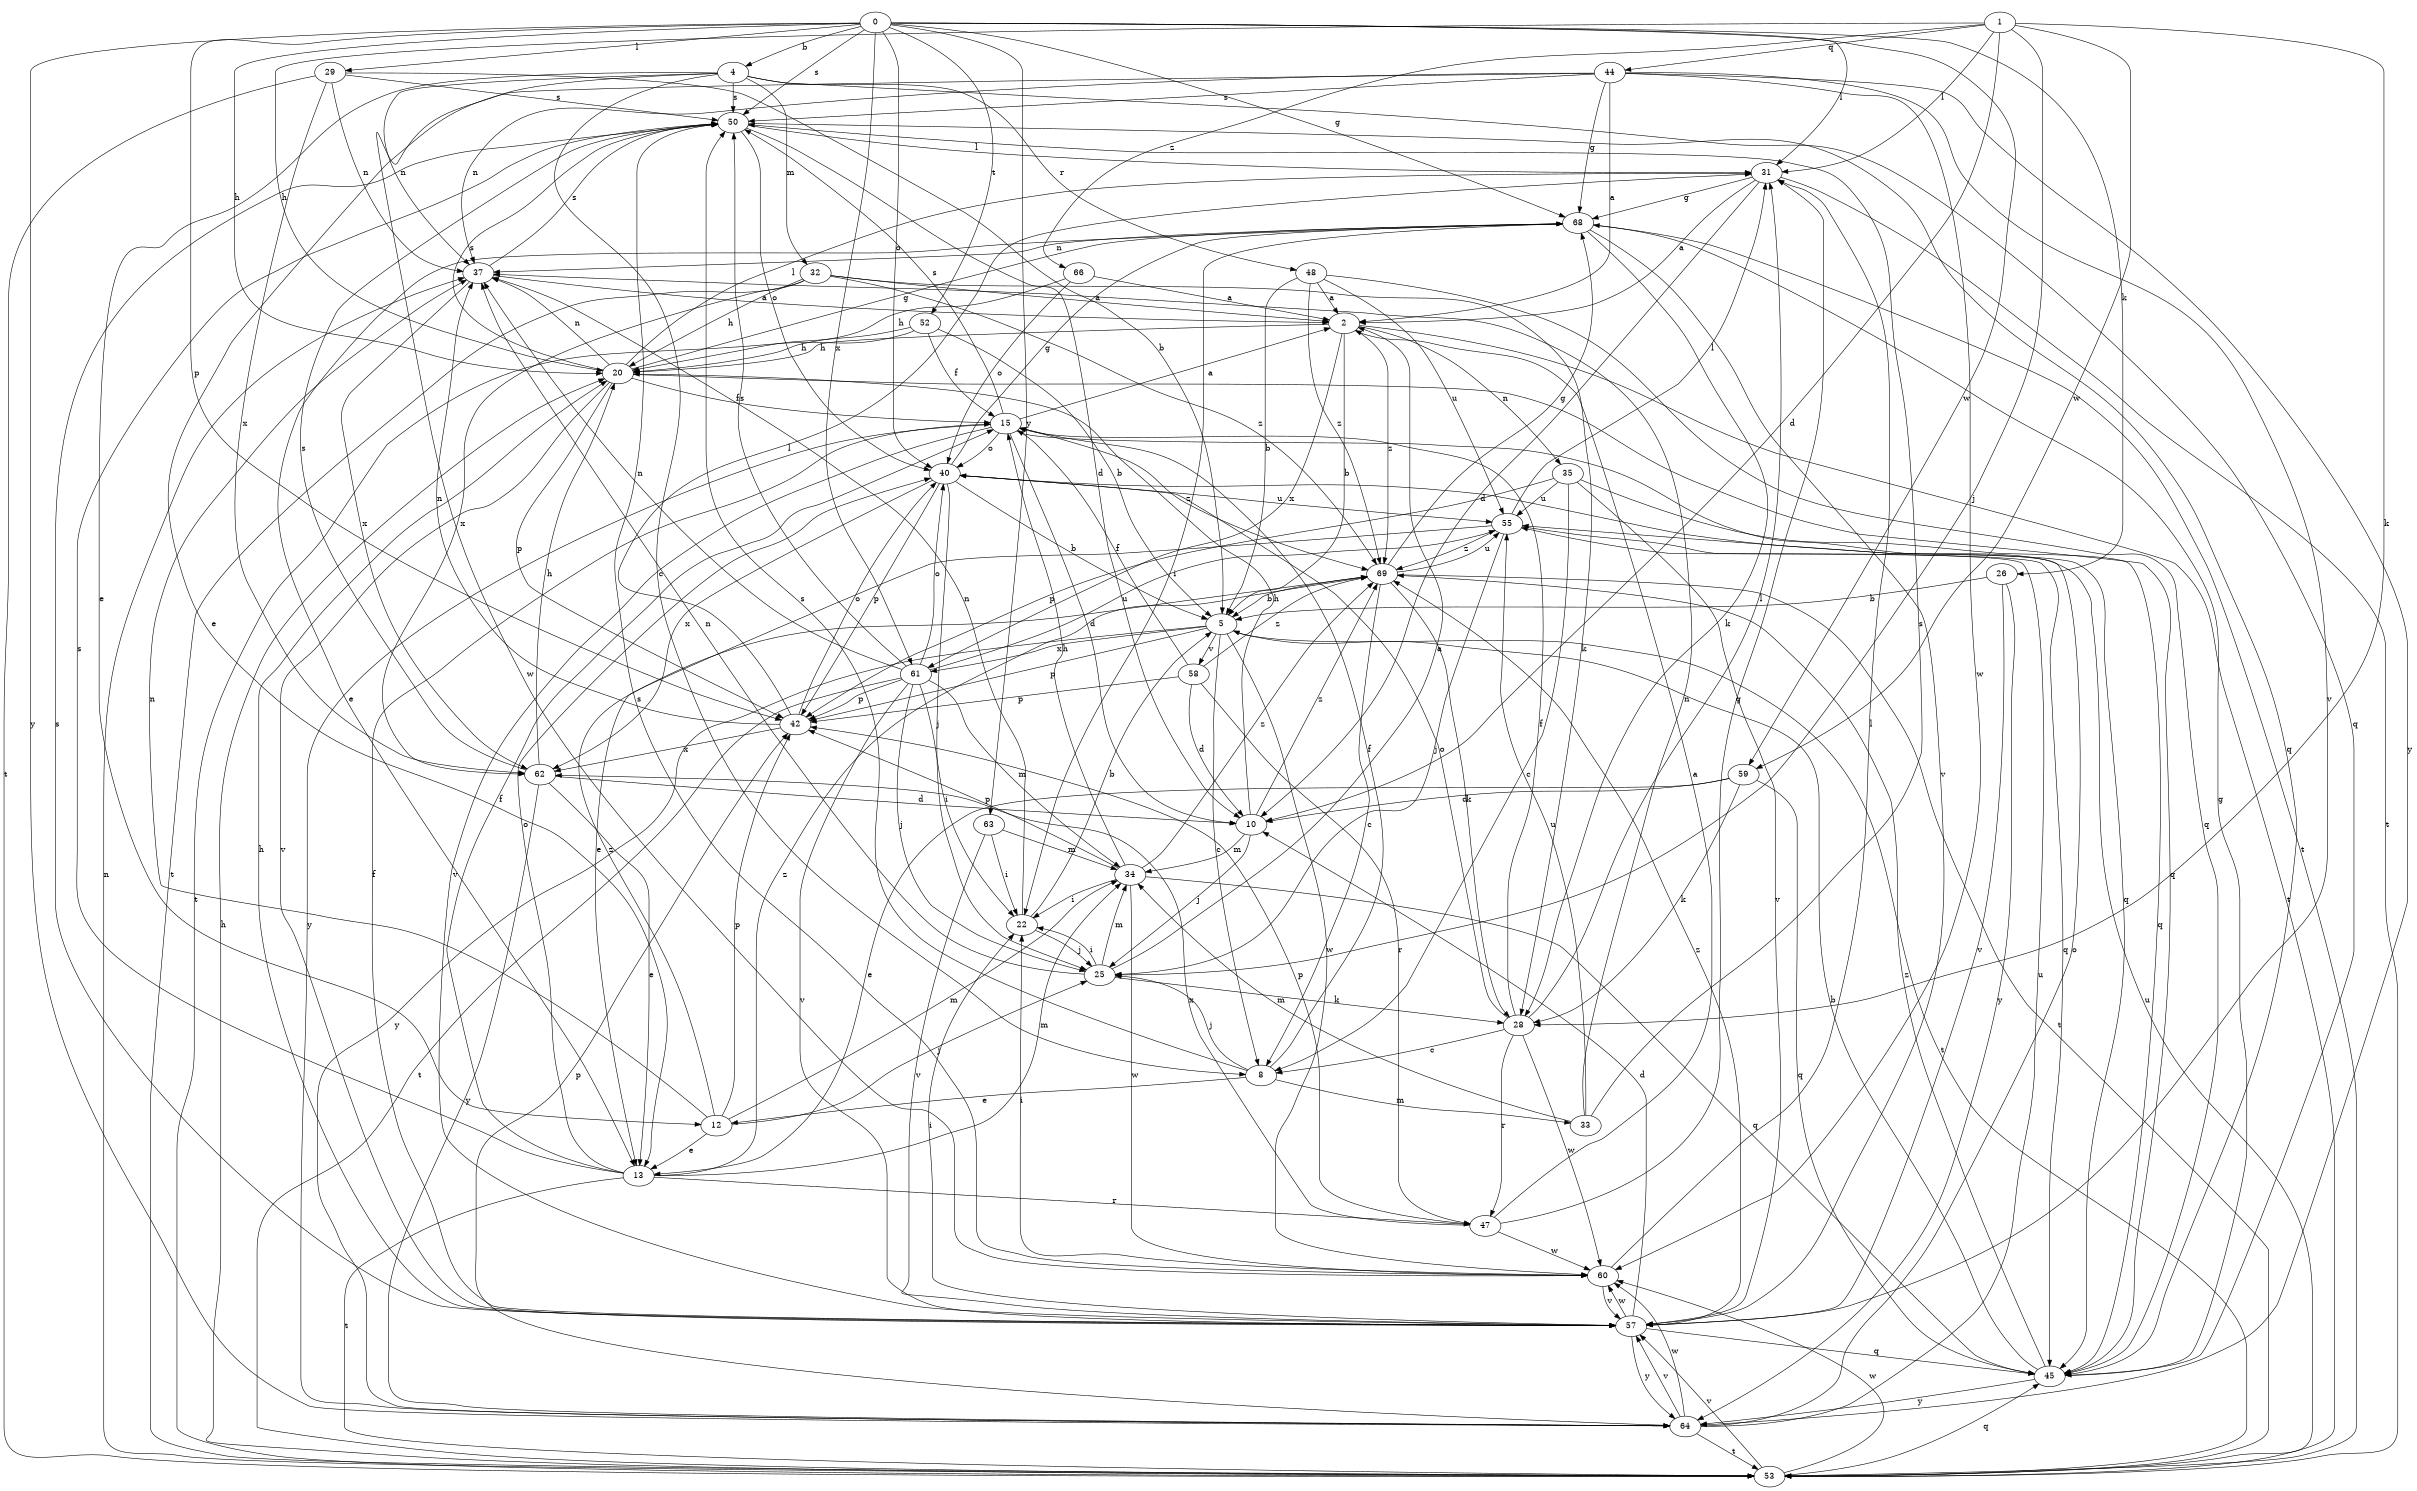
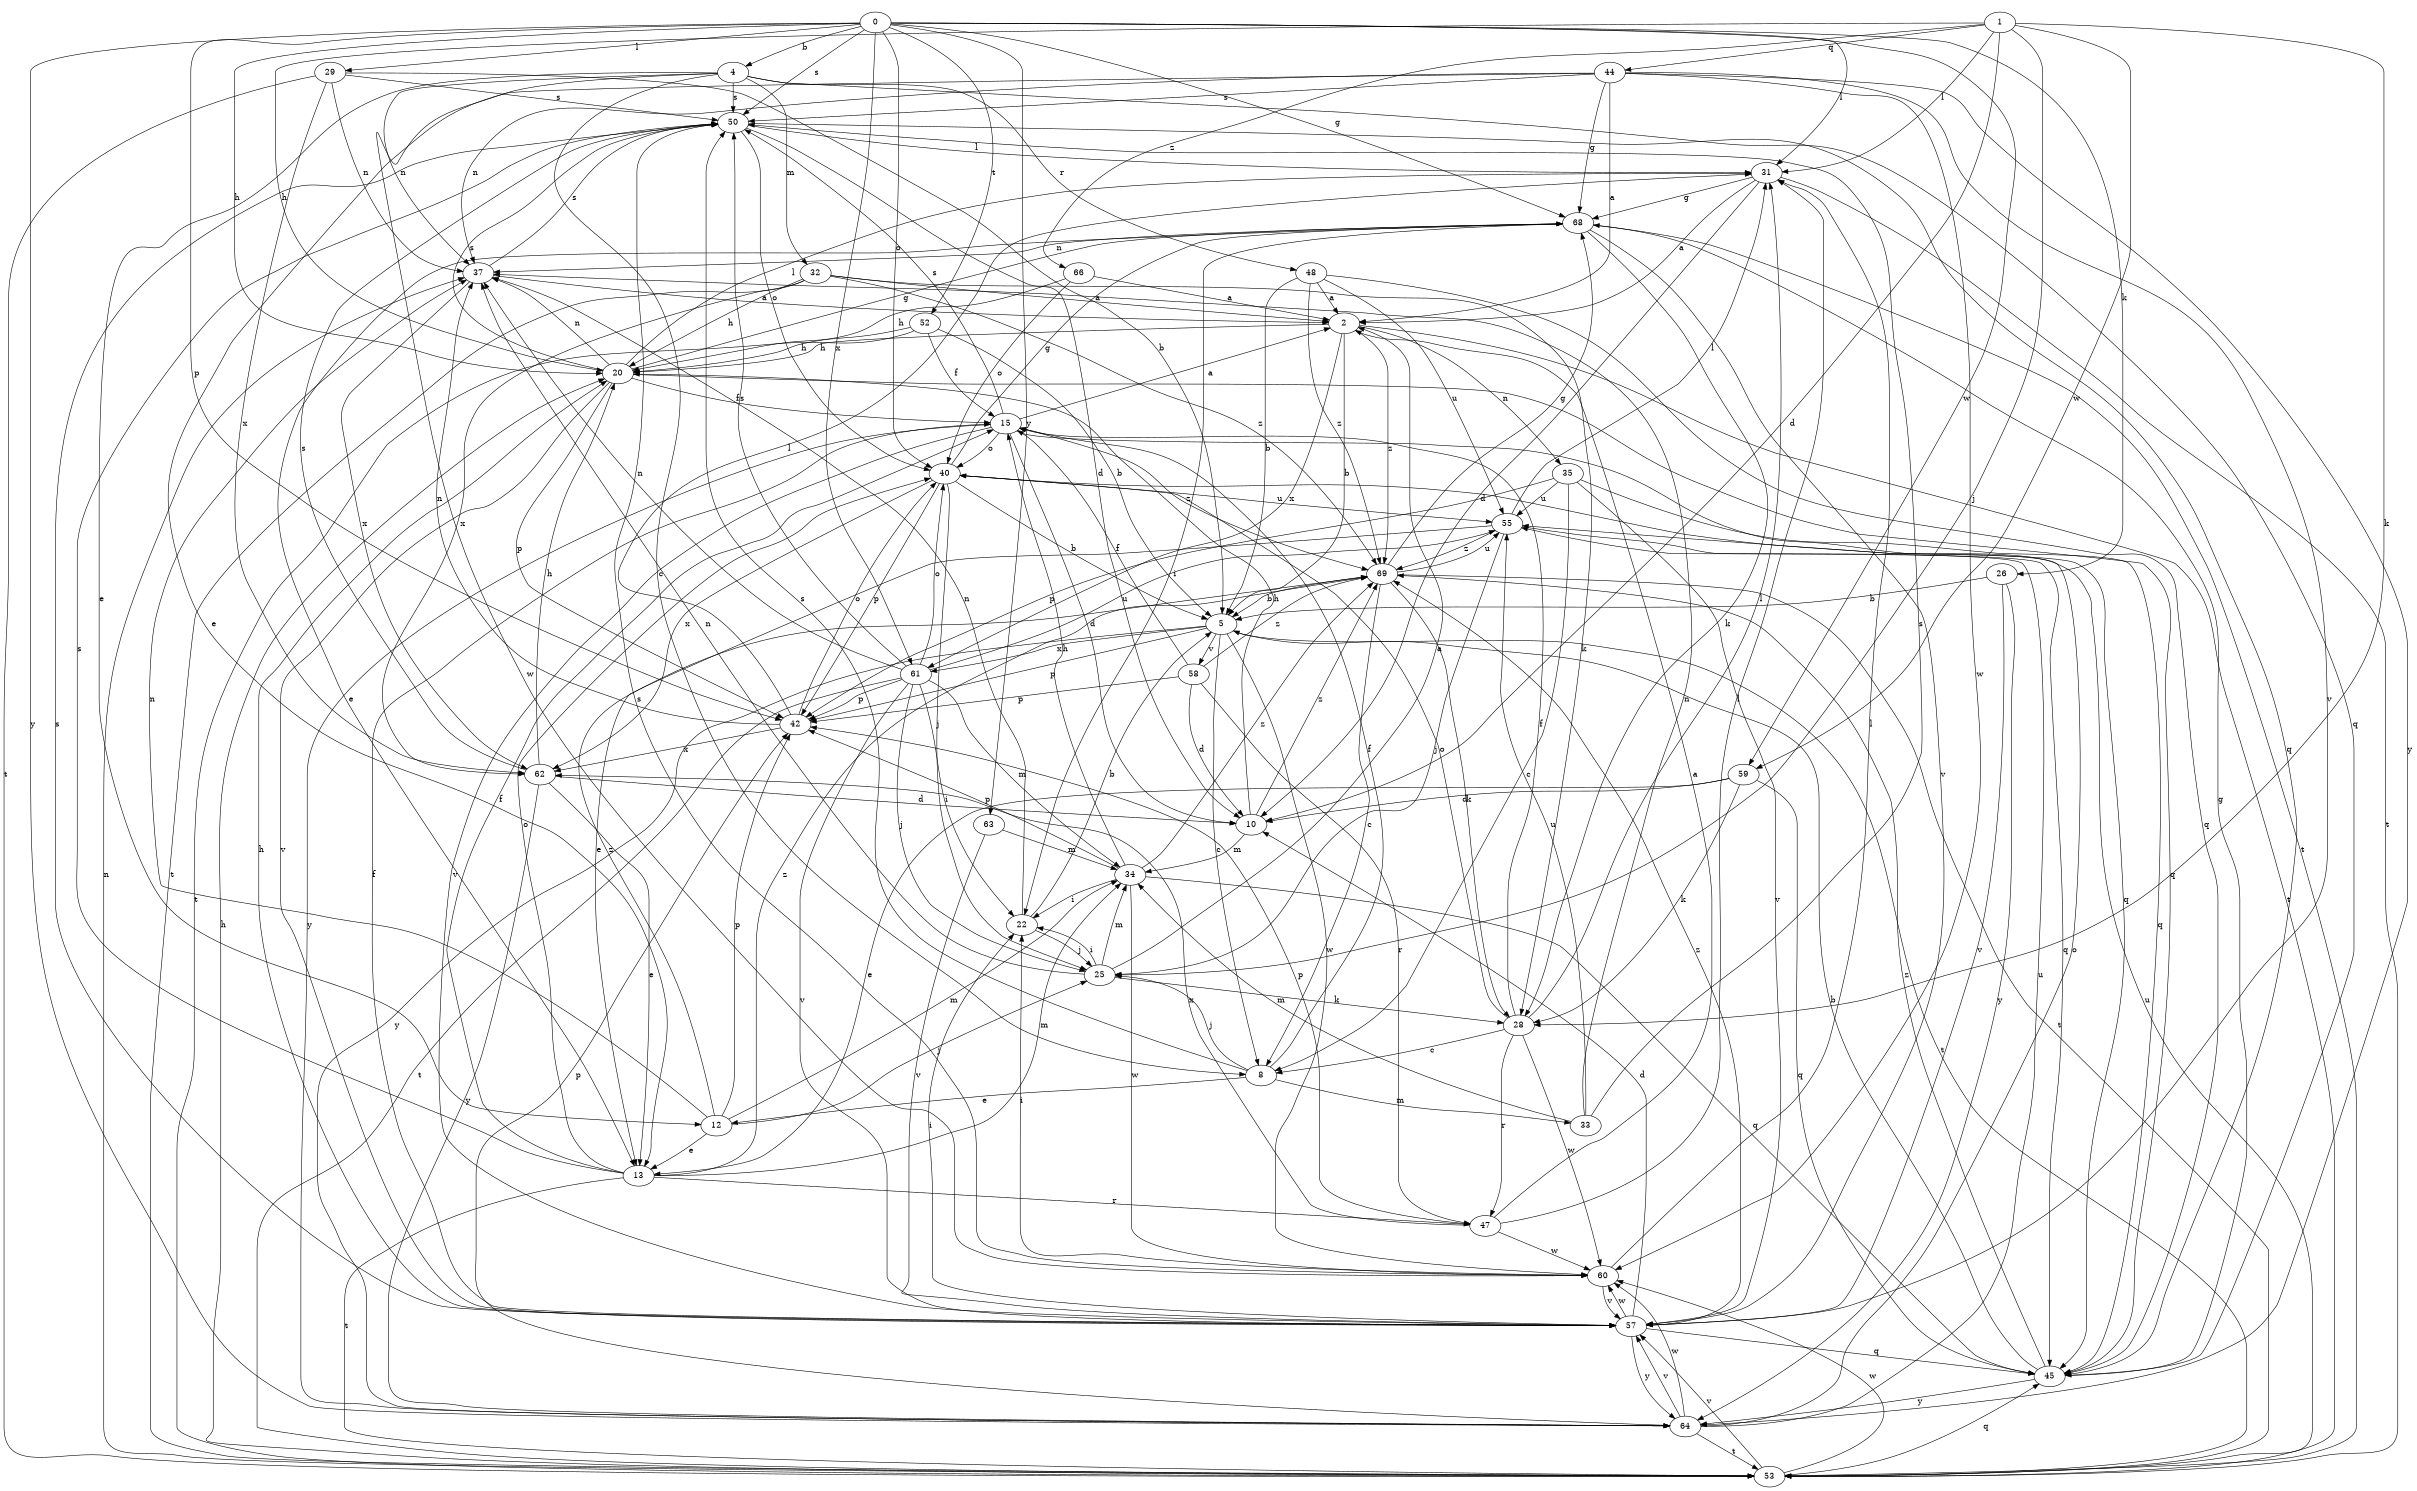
edge "47" -> "31": label "g" -> "l"
edge "63" -> "22": removed, label "i"
edge "10" -> "25": removed, label "j"
